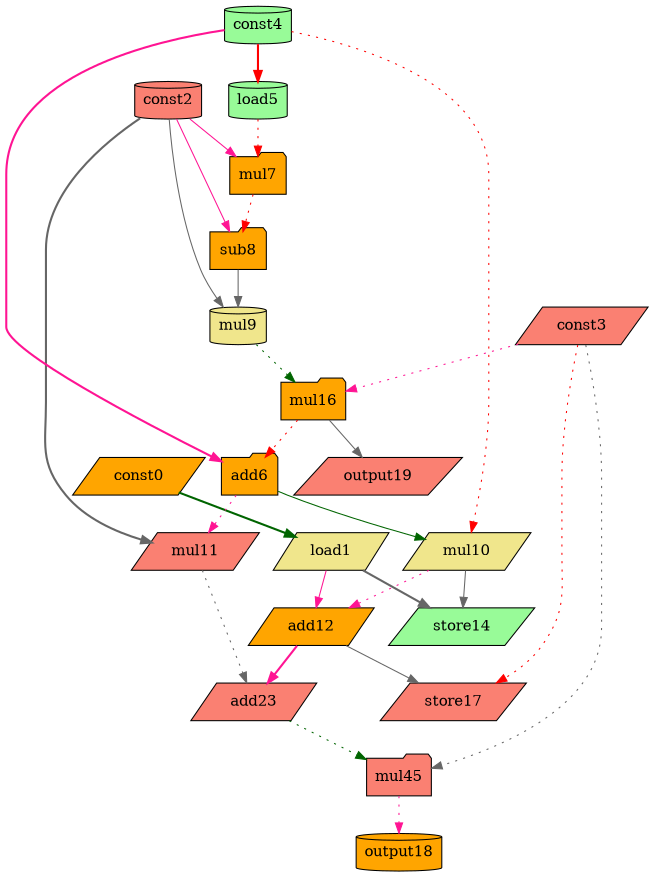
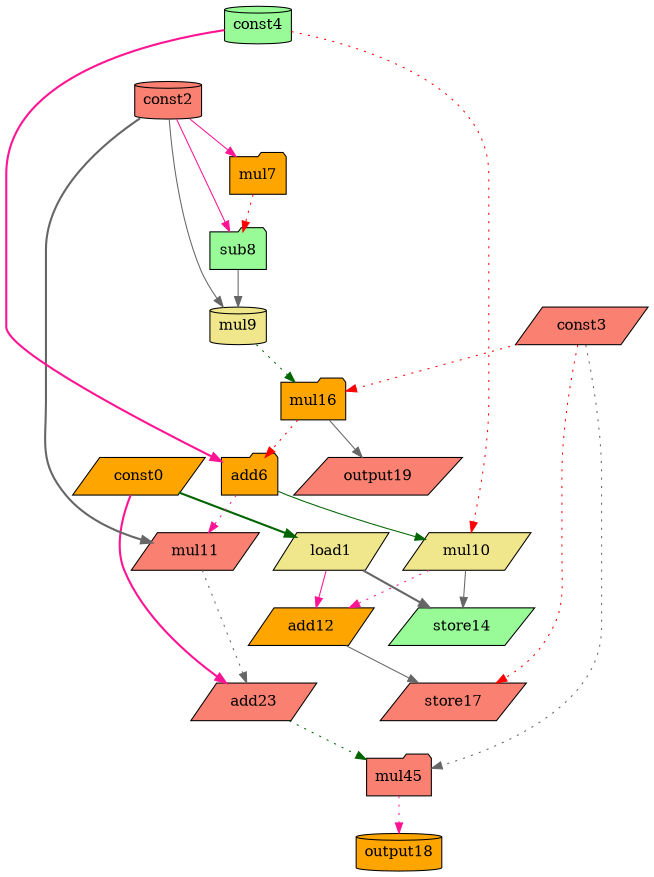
node "load5": removed
node "sub8": fillcolor orange -> palegreen
edge "const3" -> "mul16": color deeppink -> red
edge "add12" -> "add23": now "const0" -> "add23"
